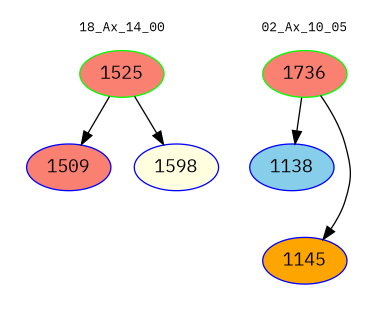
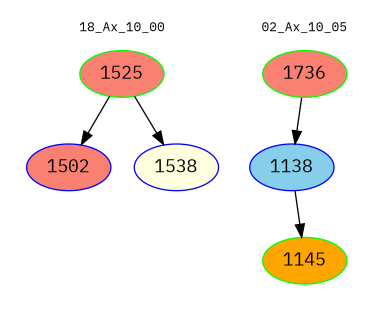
cluster "18_Ax_14_00": label "18_Ax_14_00" -> "18_Ax_10_00"
edge "1736" -> "1145": now "1138" -> "1145"
node "1509": label "1509" -> "1502"
node "1598": label "1598" -> "1538"
node "1145": color blue -> green
